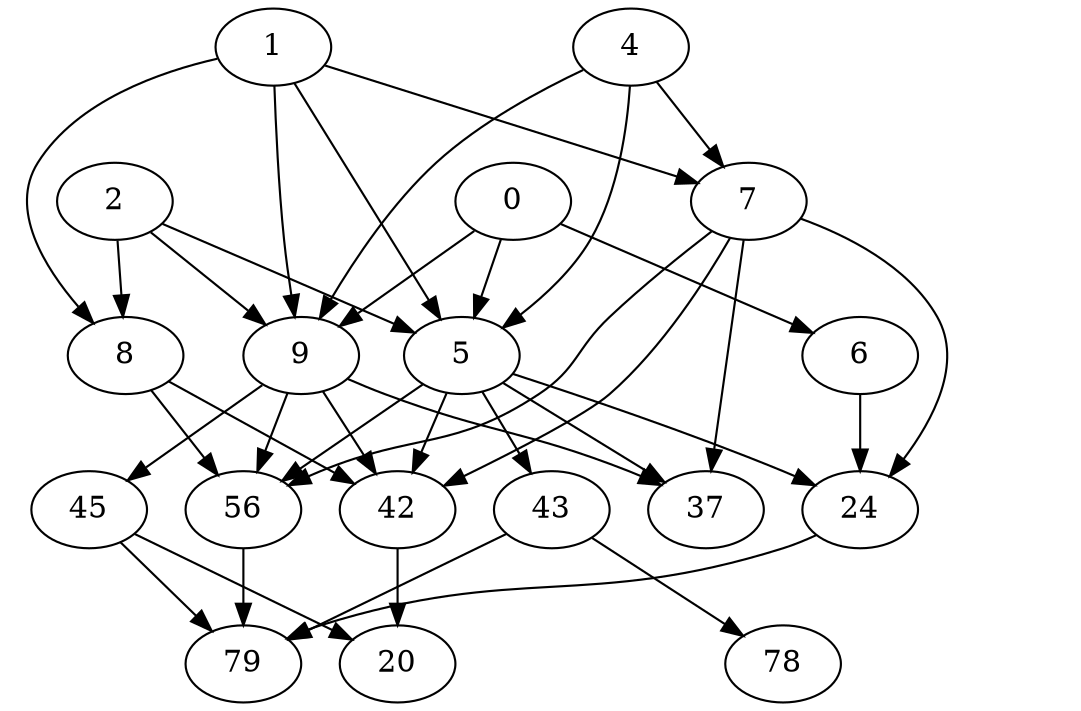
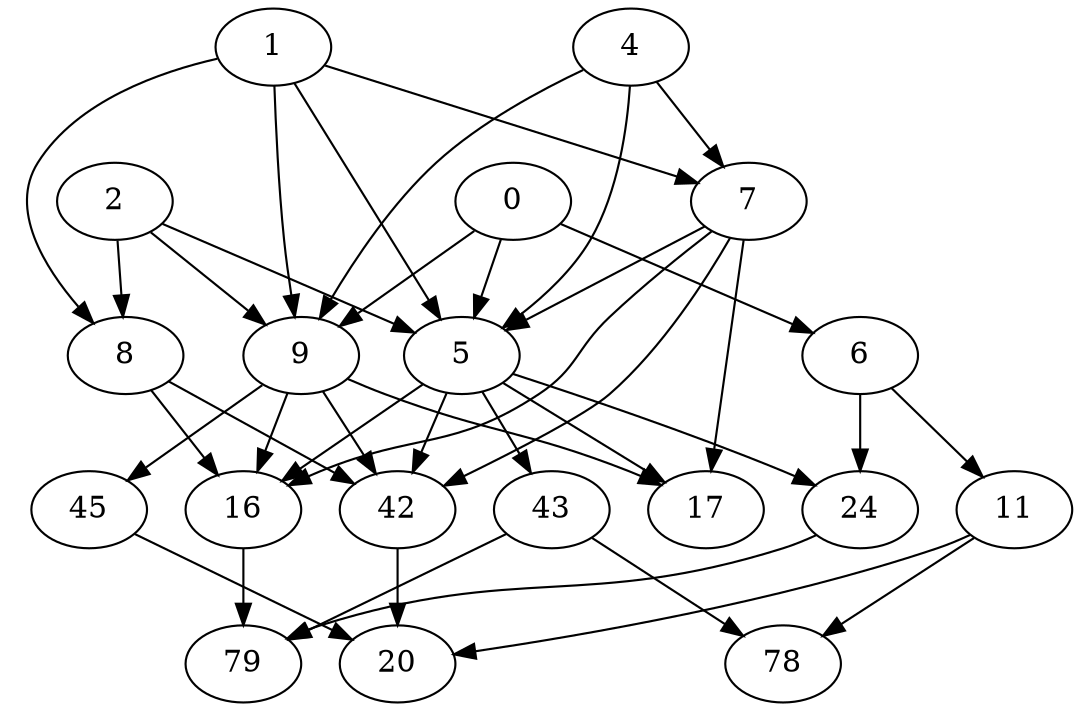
edge "7" -> "24": now "7" -> "5"
node "56": label "56" -> "16"
node "37": label "37" -> "17"
node "11": added
edge "45" -> "79": removed
